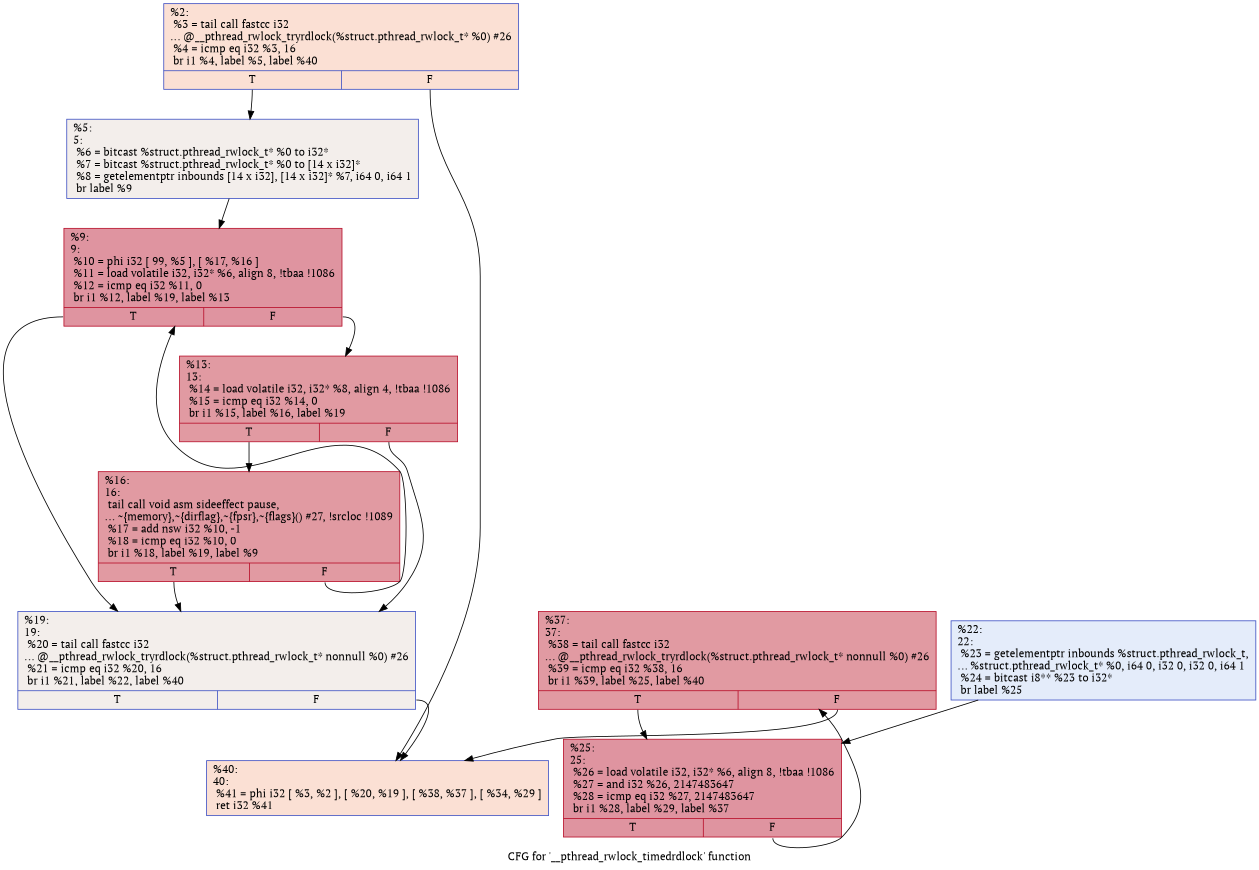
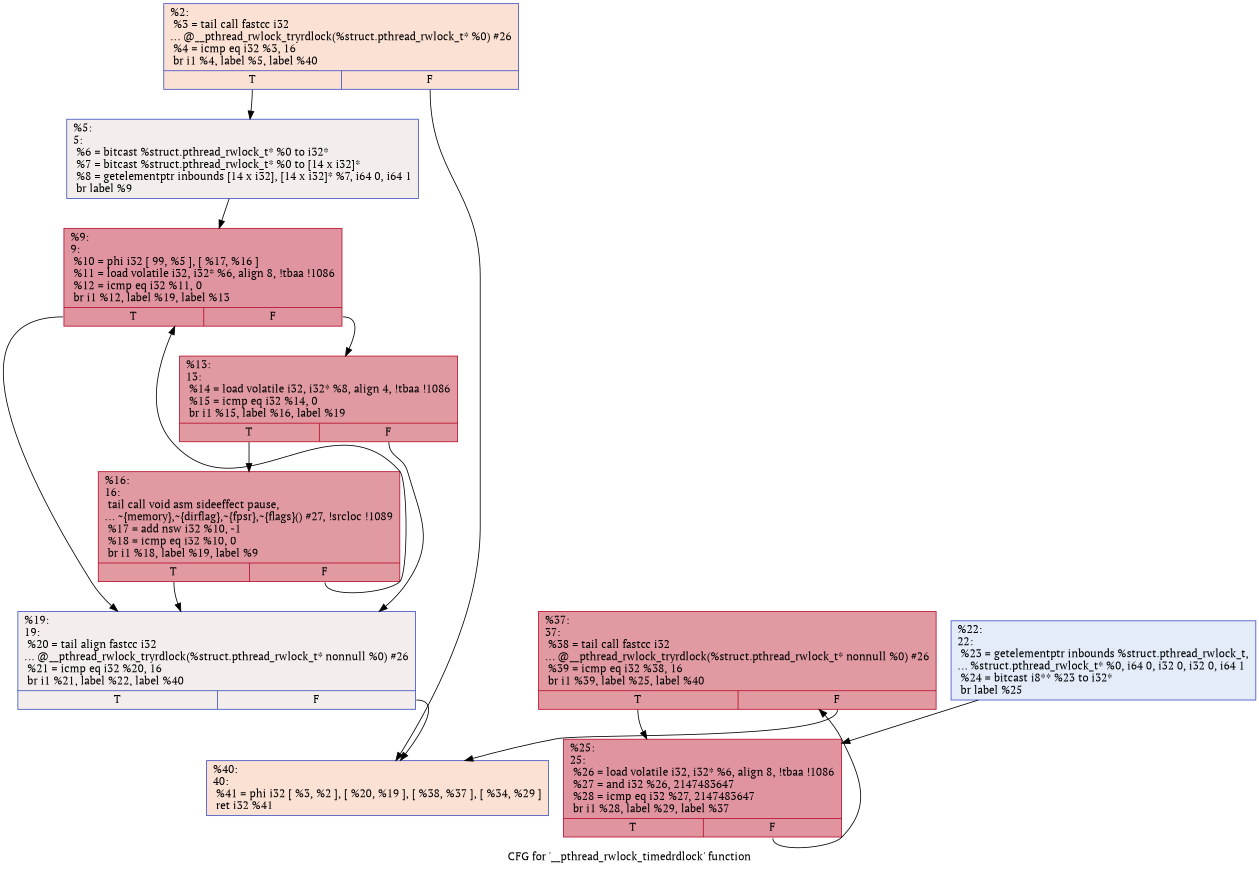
node "%19:": text "%20 = tail call fastcc i32" -> "%20 = tail align fastcc i32"
